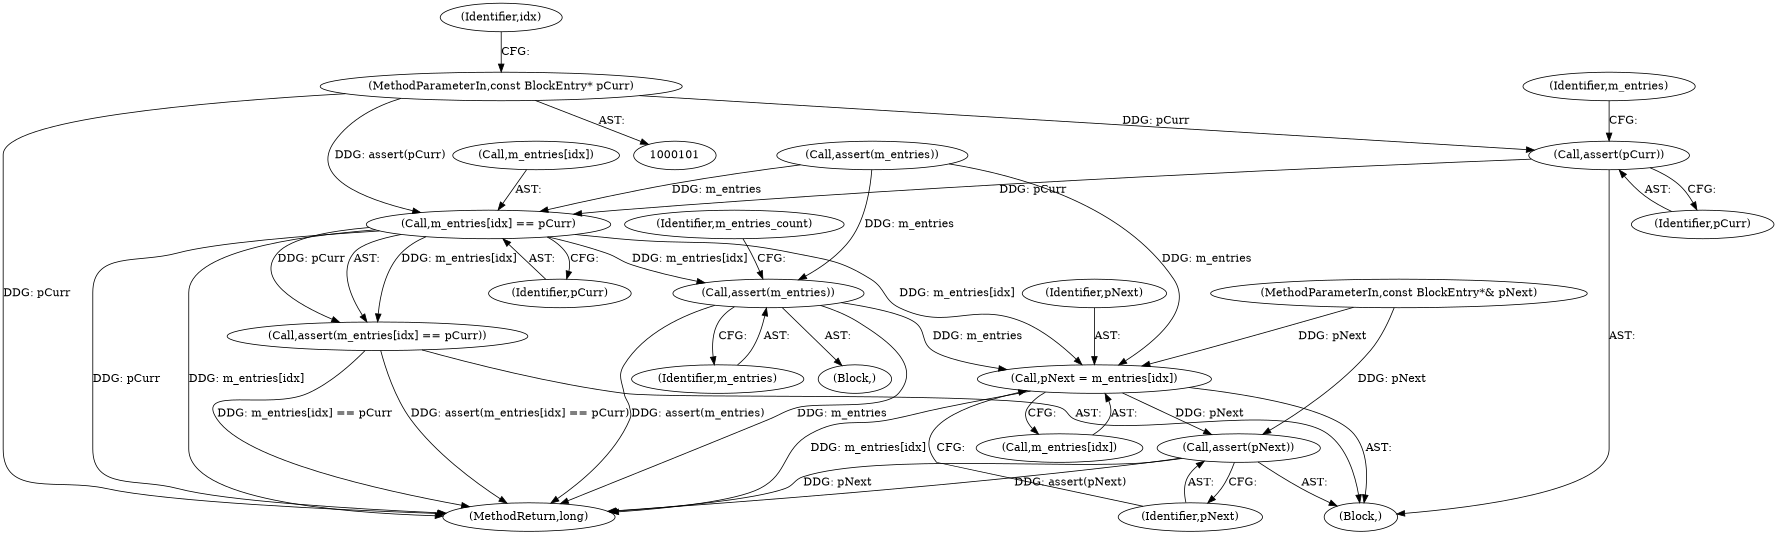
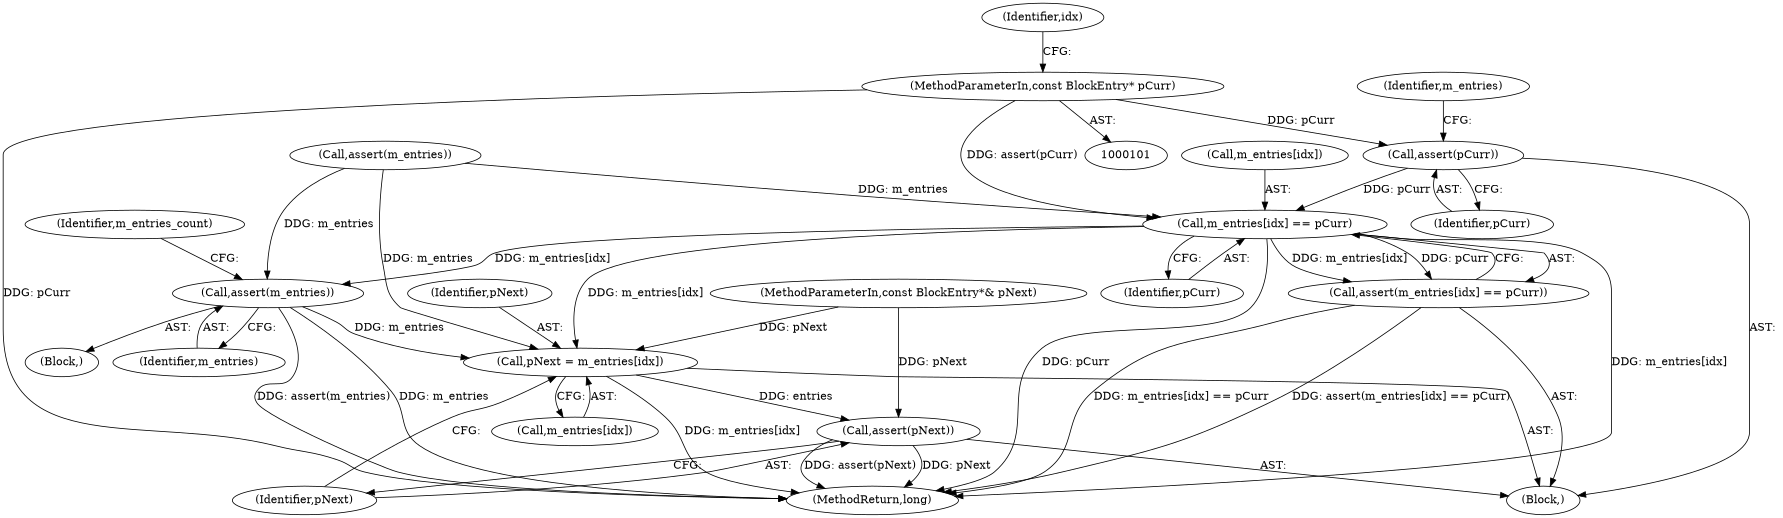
edge "(Call,assert(m_entries[idx] == pCurr))" -> "(Call,m_entries[idx] == pCurr)": added, label "CFG:"
edge "(Call,pNext = m_entries[idx])" -> "(Call,assert(pNext))": label "DDG: pNext" -> "DDG: entries"
